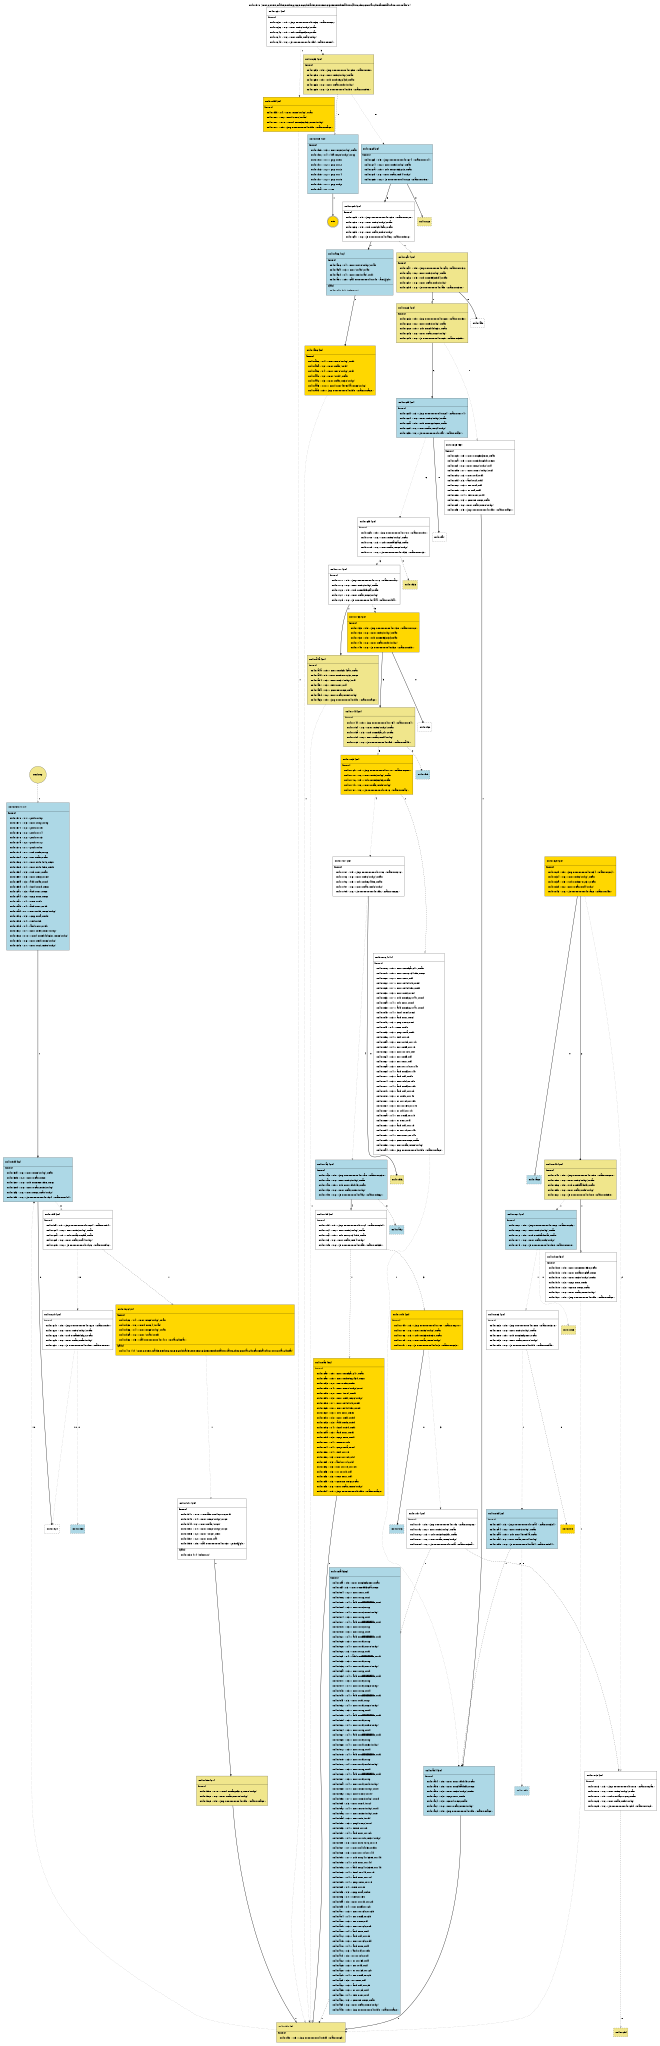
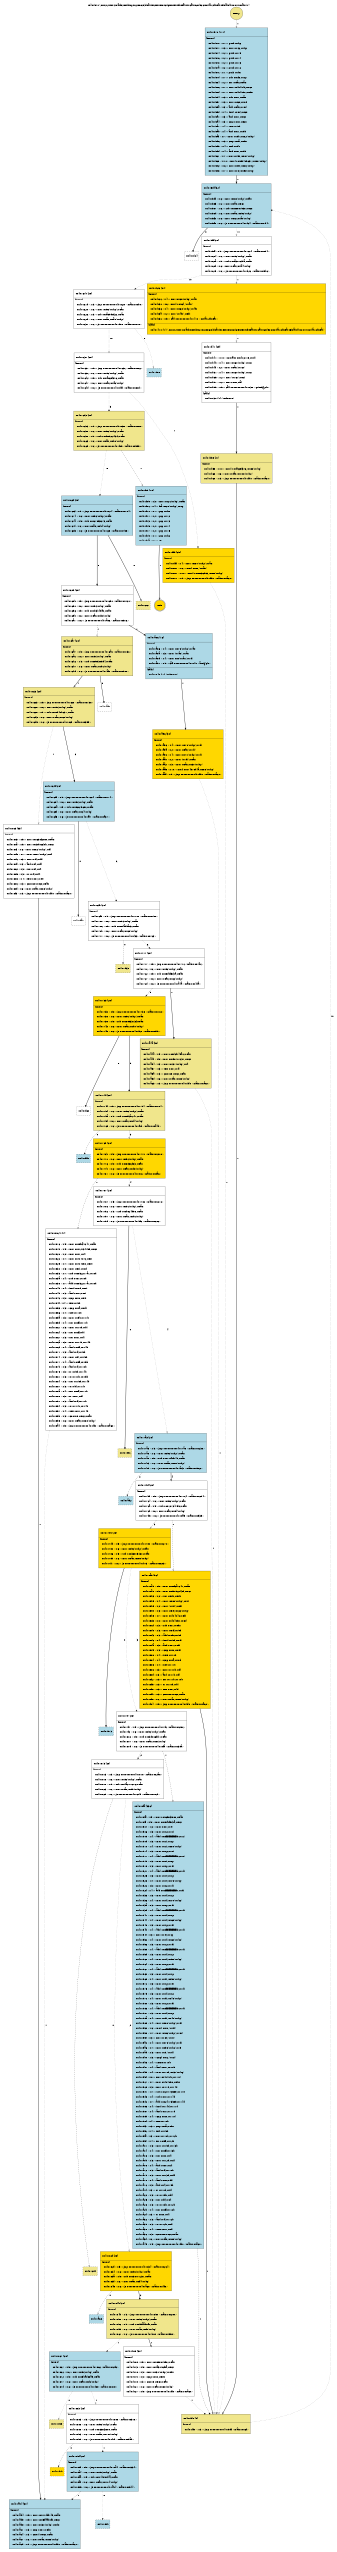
edge "0x401733 [28]" -> "0x40174f [28]": arrowhead normal -> dot
node "Desktop": label "Desktop" -> "Entry"
edge "0x40182f [28]" -> "0x401a68": style bold -> dashed
edge "0x40182f [28]" -> "0x401813 [28]": reversed
edge "0x40161b [28]" -> "0x401d24": now "0x40161b [28]" -> "0x401637 [28]"
edge "0x401ab4 [30]" -> "0x401fd0 [5]": removed, label "1"
